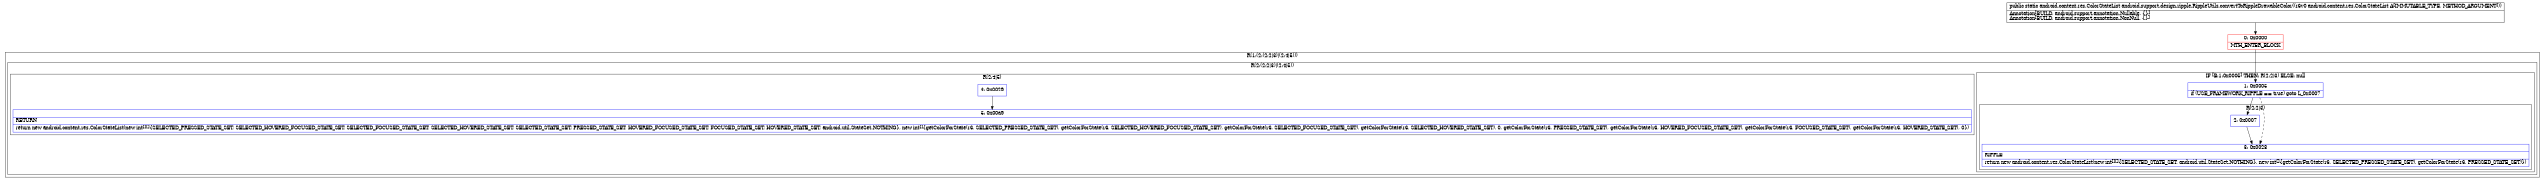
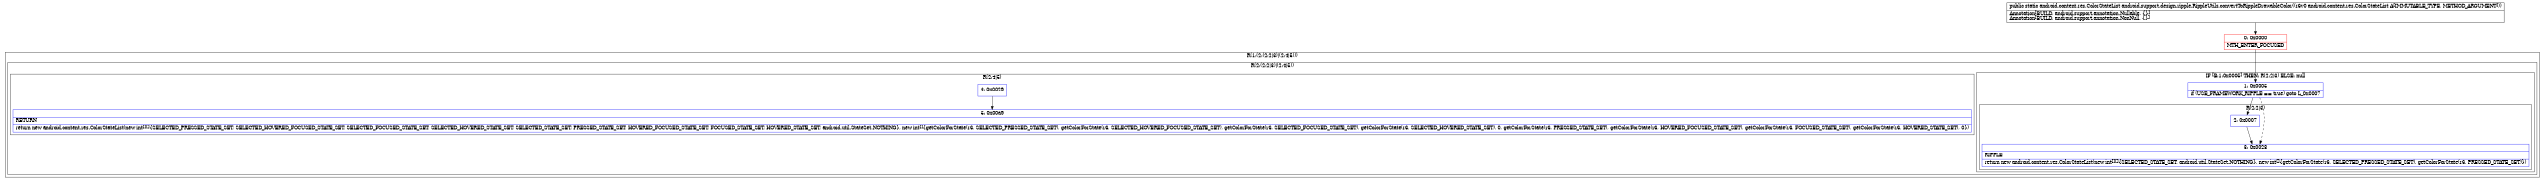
node "0: 0x0000": text "MTH_ENTER_BLOCK" -> "MTH_ENTER_FOCUSED"
